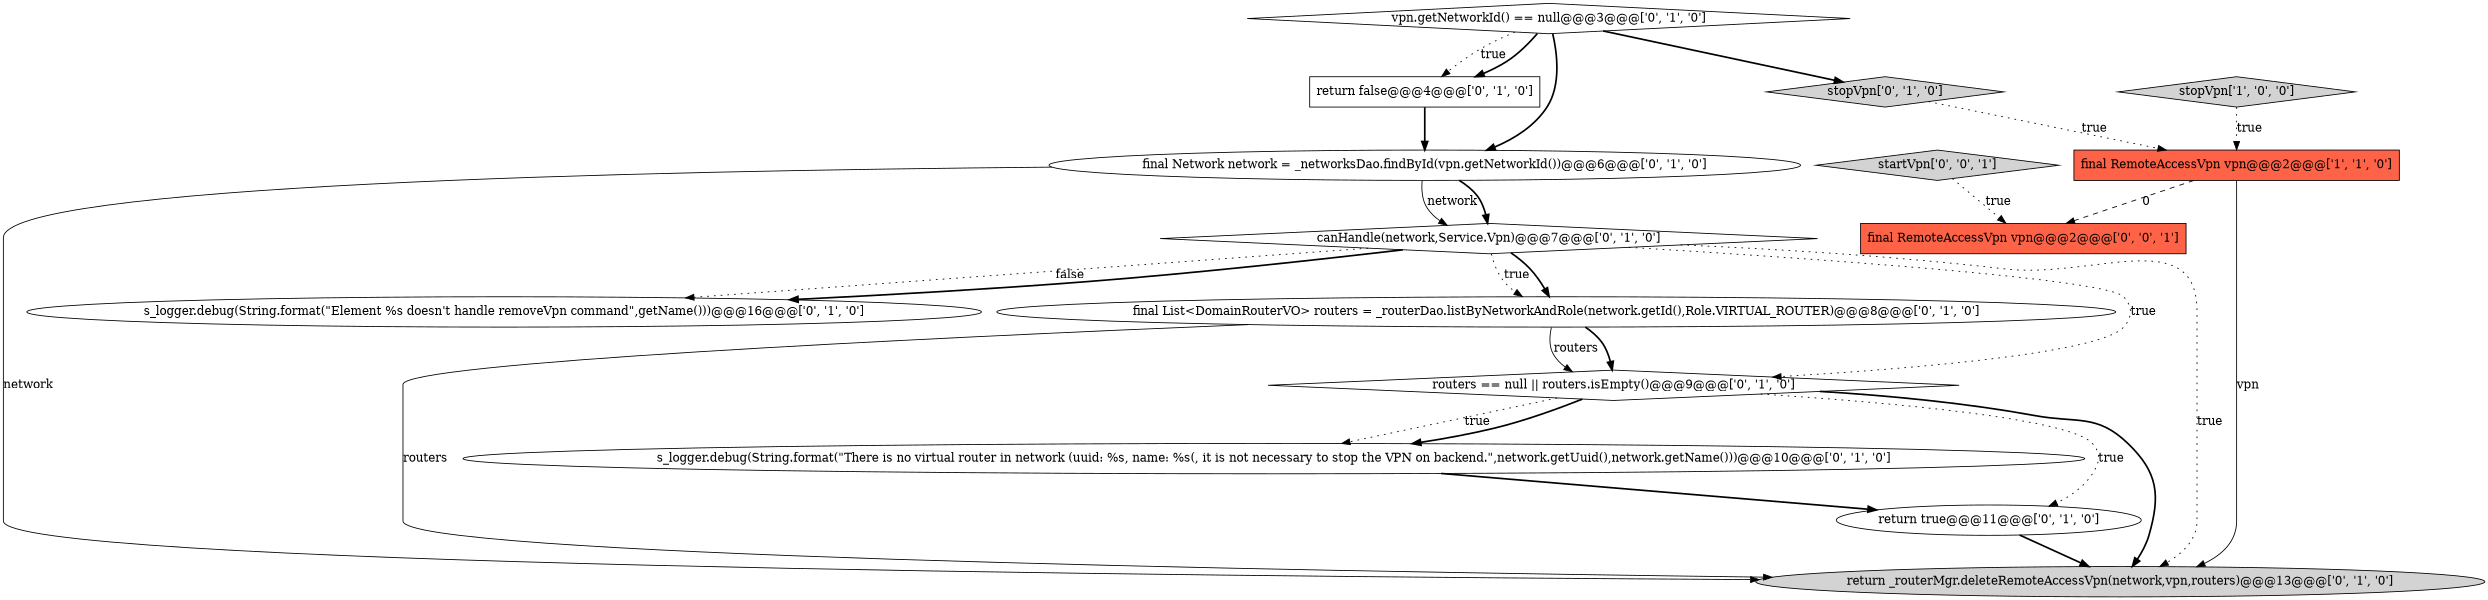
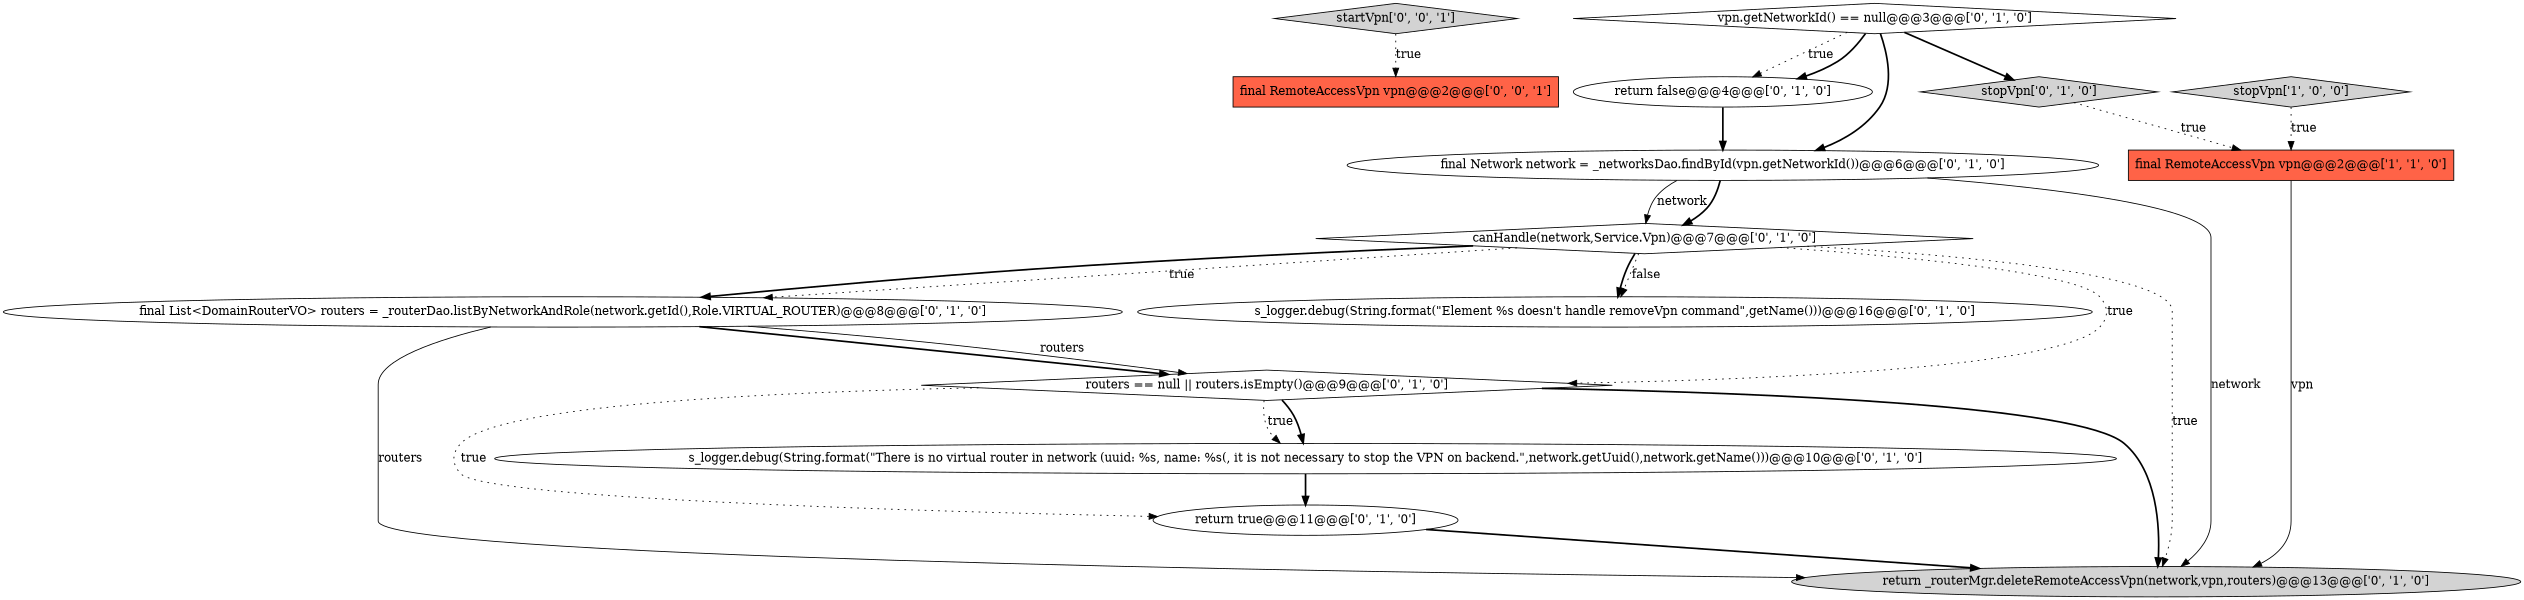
node "return false@@@4@@@['0', '1', '0']": shape box -> ellipse
edge "final RemoteAccessVpn vpn@@@2@@@['1', '1', '0']" -> "final RemoteAccessVpn vpn@@@2@@@['0', '0', '1']": removed, label "0"
